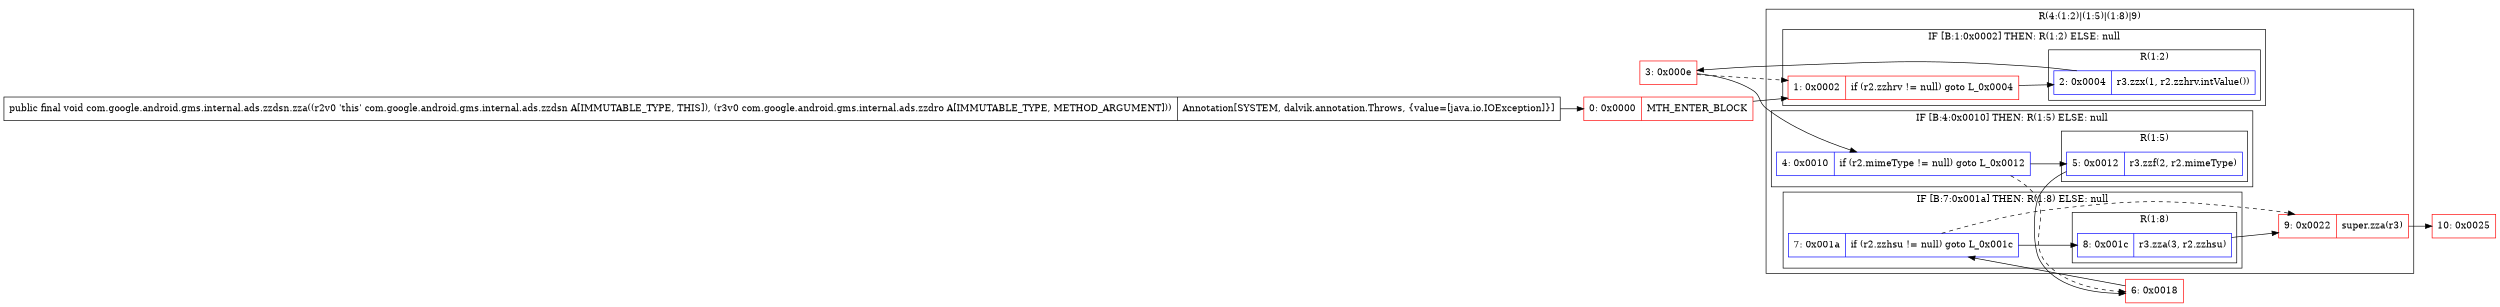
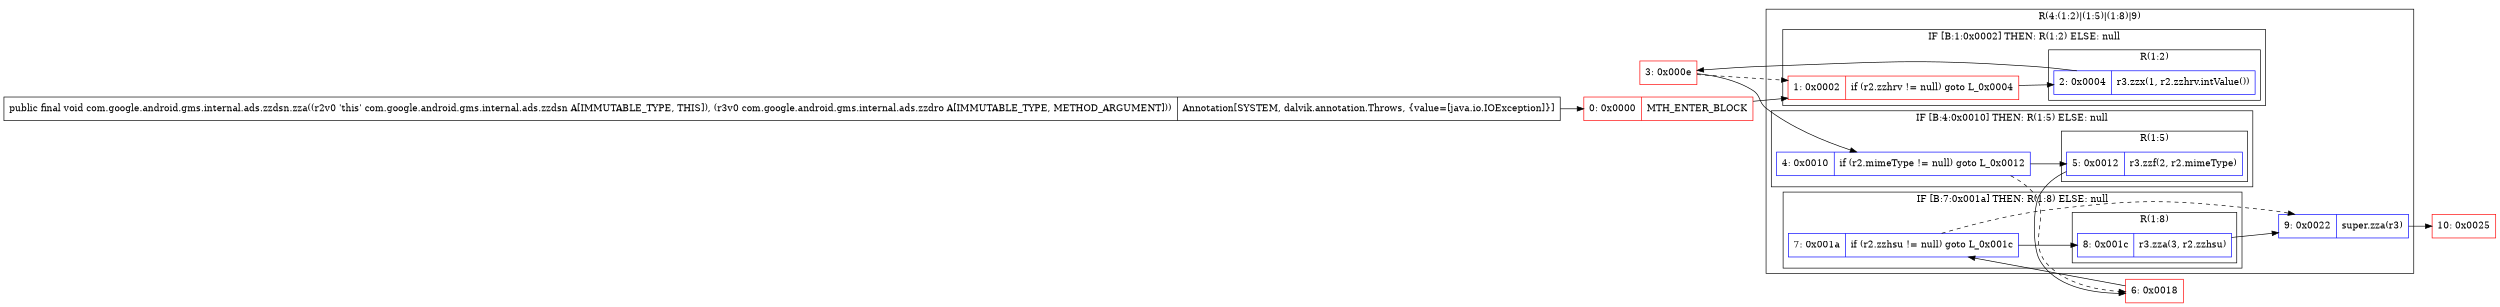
node "9: 0x0022": color red -> blue
